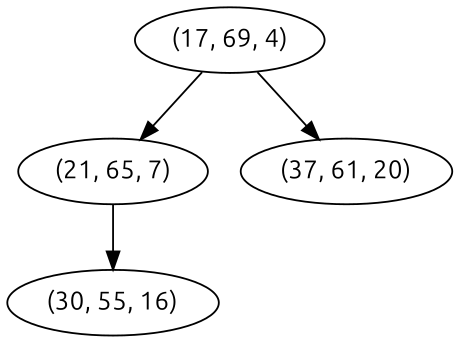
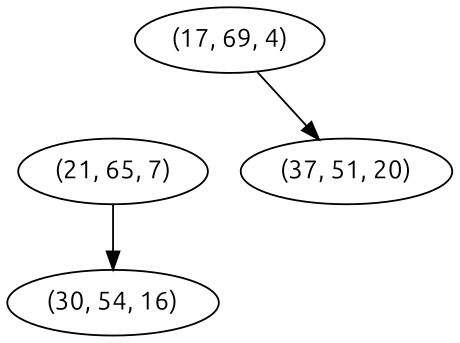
edge "(17, 69, 4)" -> "(21, 65, 7)": removed
node "(37, 61, 20)": label "(37, 61, 20)" -> "(37, 51, 20)"
node "(30, 55, 16)": label "(30, 55, 16)" -> "(30, 54, 16)"
